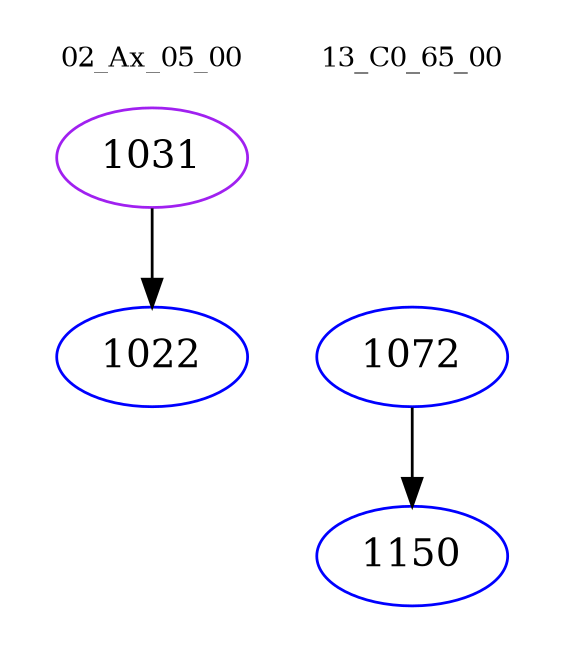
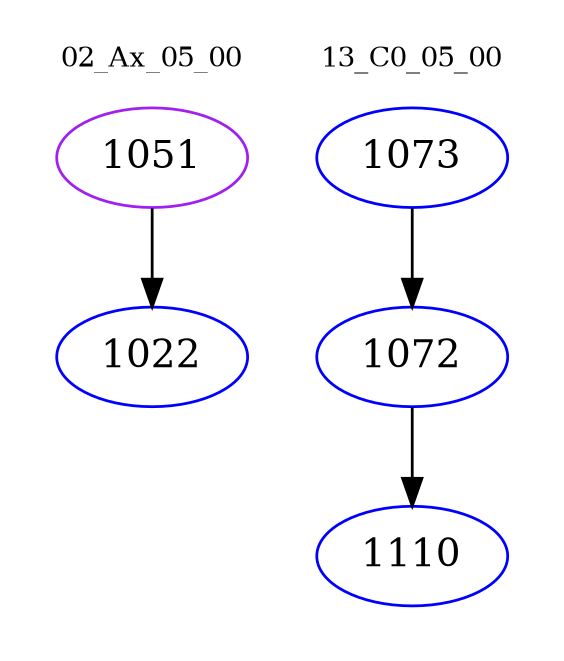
cluster "13_C0_65_00": label "13_C0_65_00" -> "13_C0_05_00"
node "1031": label "1031" -> "1051"
node "1073": added
node "1150": label "1150" -> "1110"
